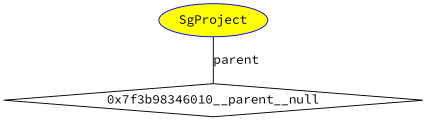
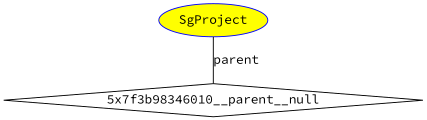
node "0x7f3b98346010__parent__null": label "0x7f3b98346010__parent__null" -> "5x7f3b98346010__parent__null"
